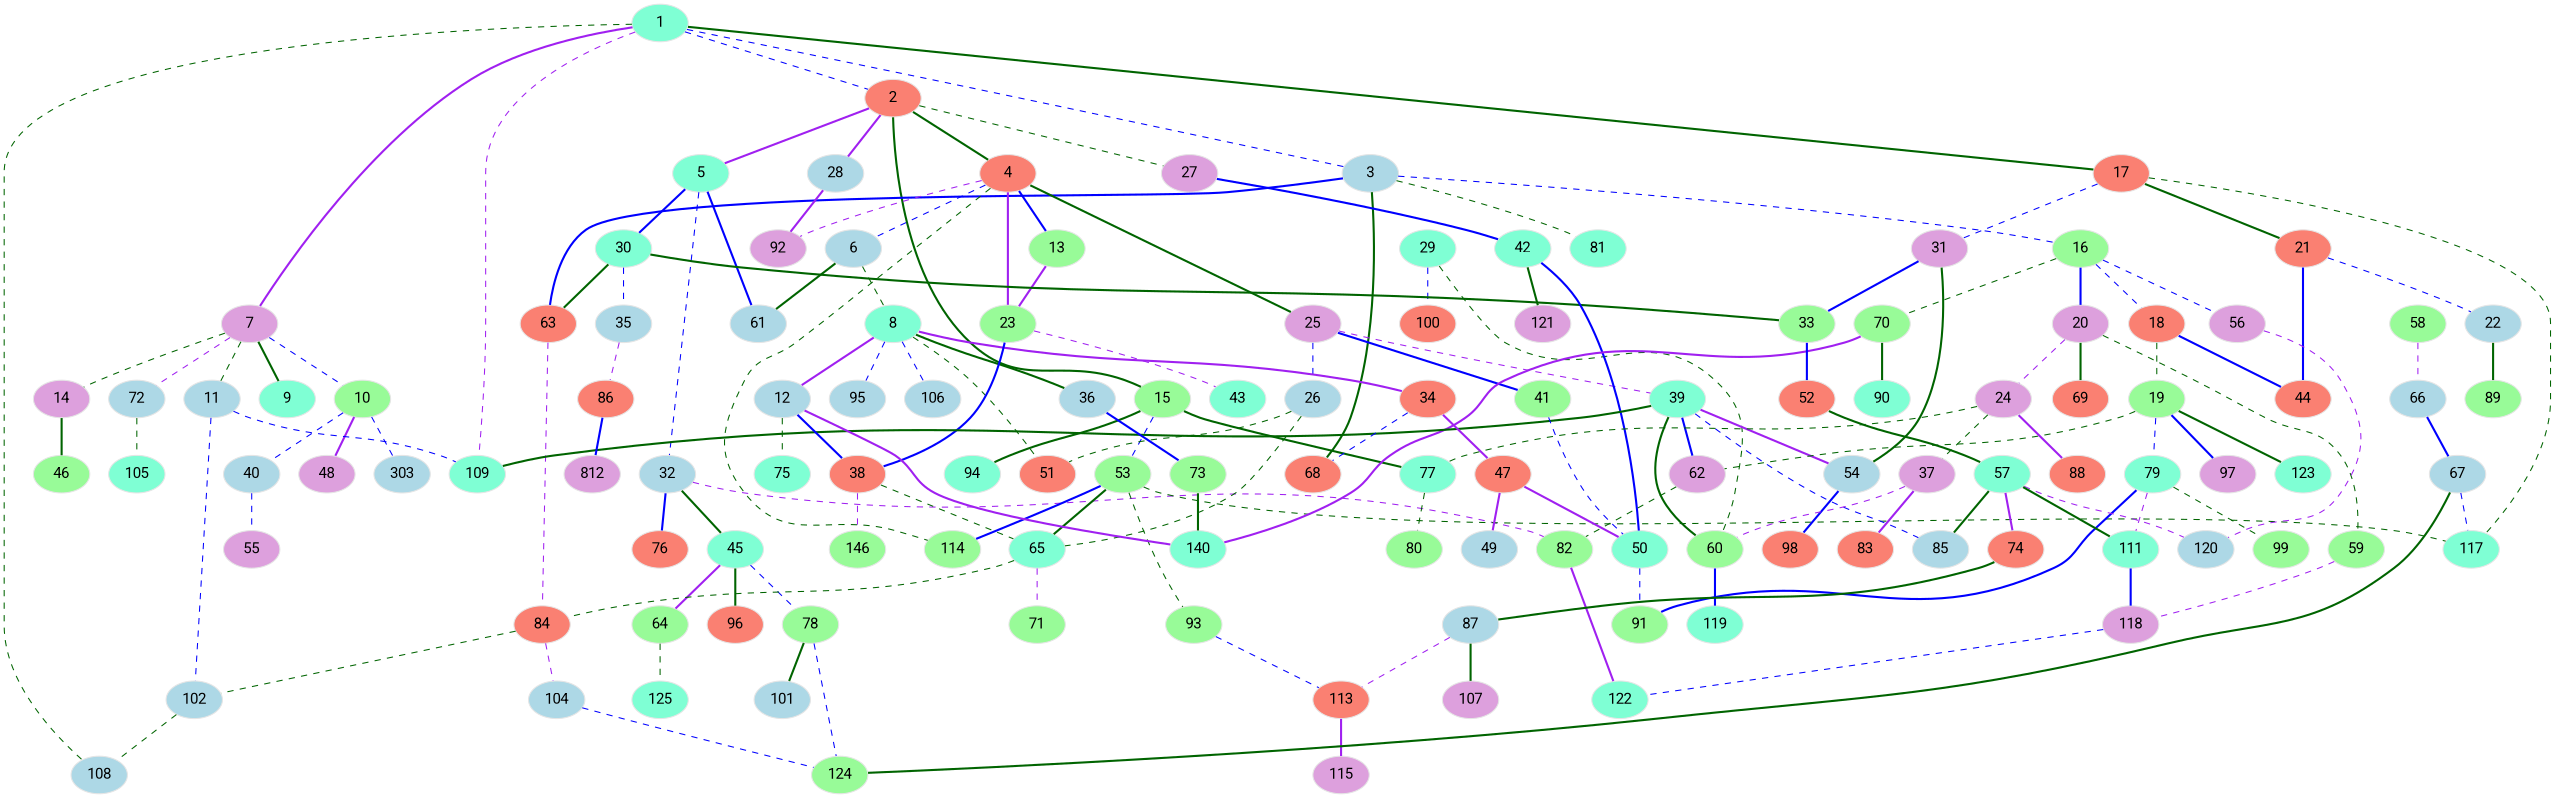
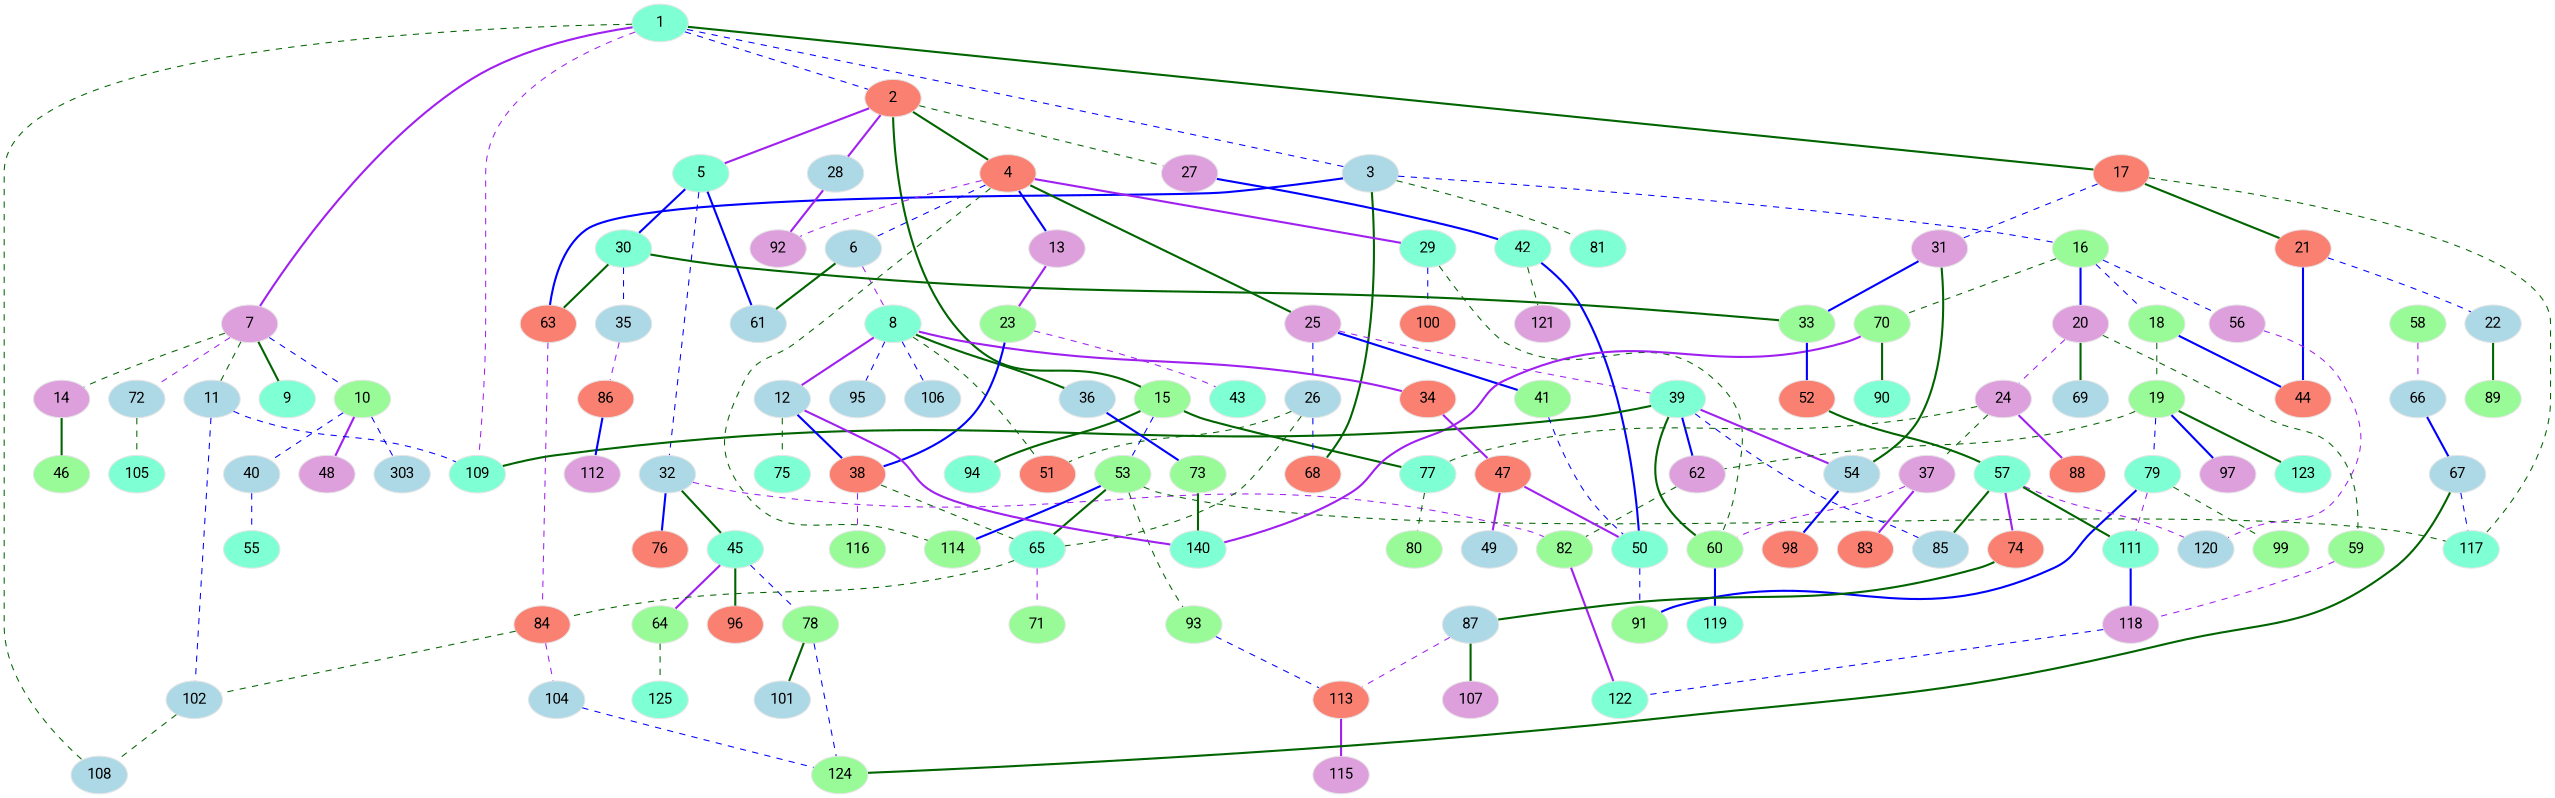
edge "4" -- "23": now "4" -- "29"
node "13": fillcolor palegreen -> plum
edge "42" -- "121": style bold -> dashed
edge "6" -- "8": color darkgreen -> purple
node "18": fillcolor salmon -> palegreen
node "69": fillcolor salmon -> lightblue
edge "34" -- "68": now "26" -- "68"
node "812": label "812" -> "112"
node "55": fillcolor plum -> aquamarine
node "146": label "146" -> "116"
